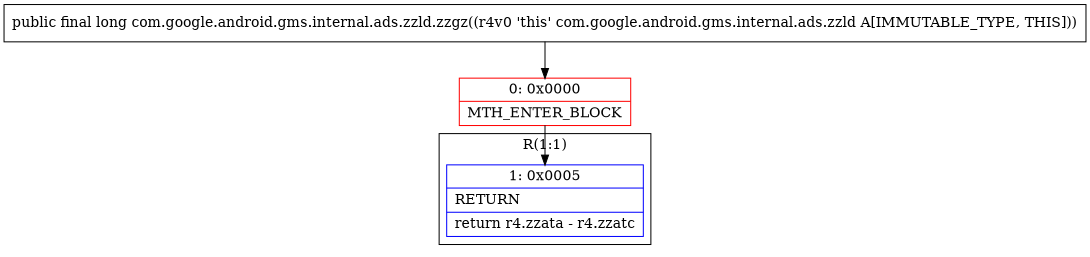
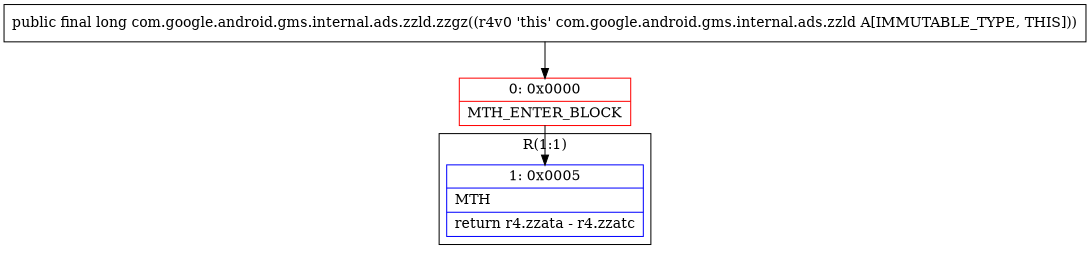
node "1: 0x0005": text "RETURN" -> "MTH"
